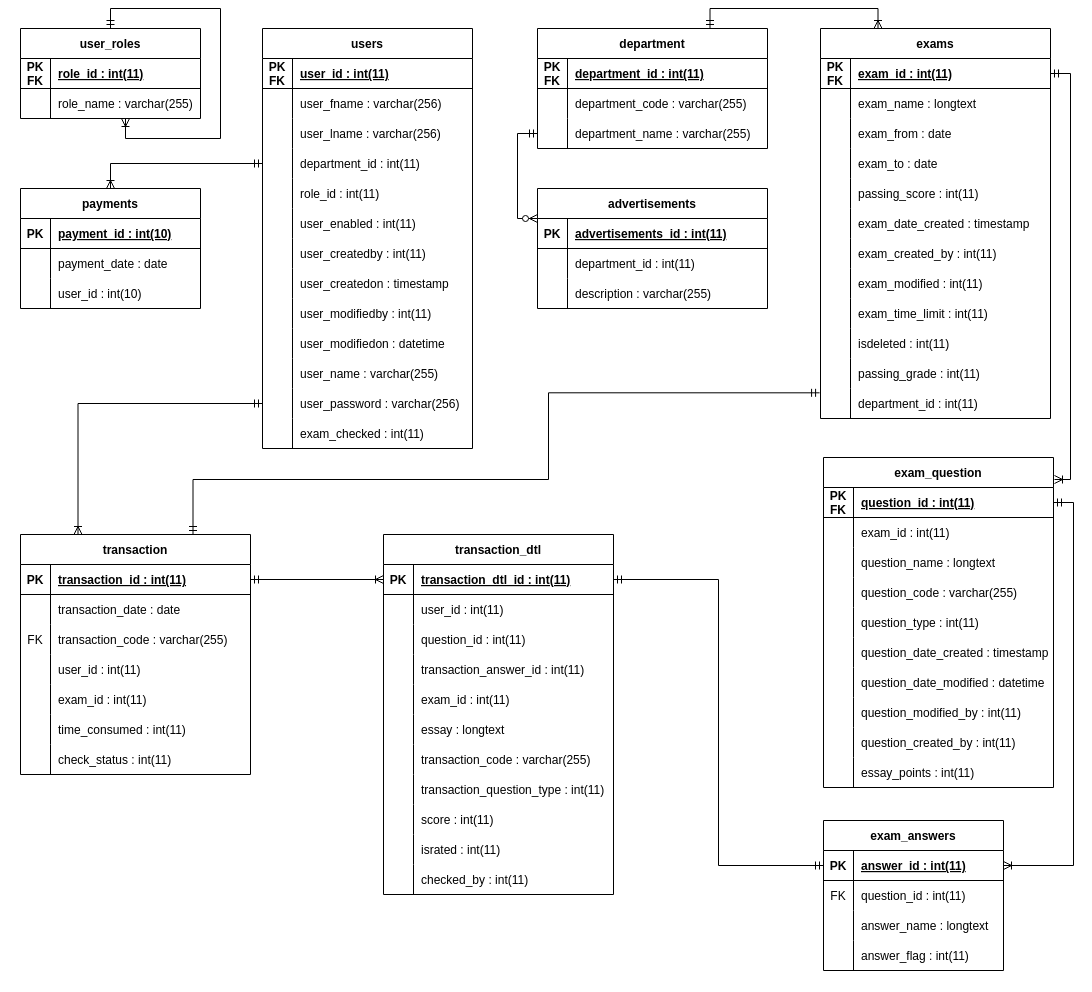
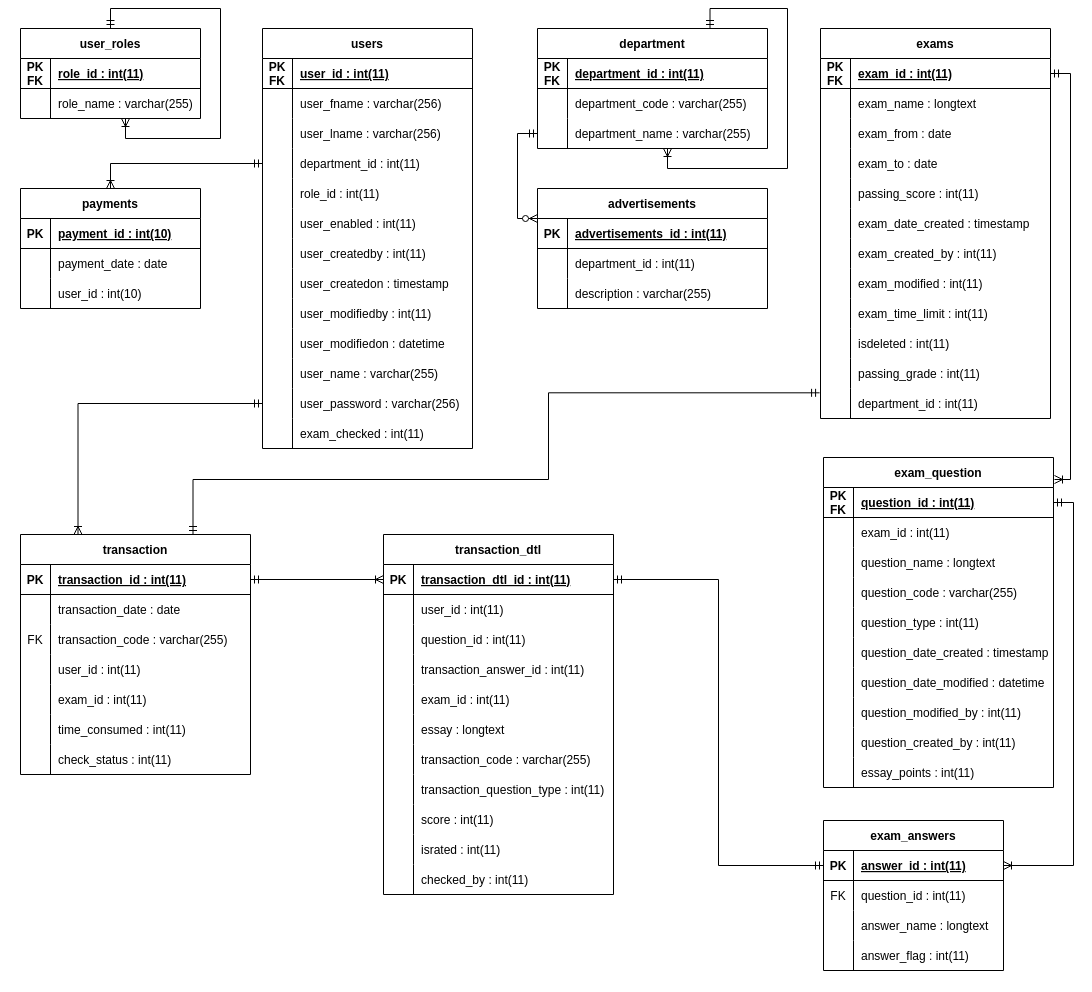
edge "department" -- "exams": now "department" -- "department_name : varchar(255)"
